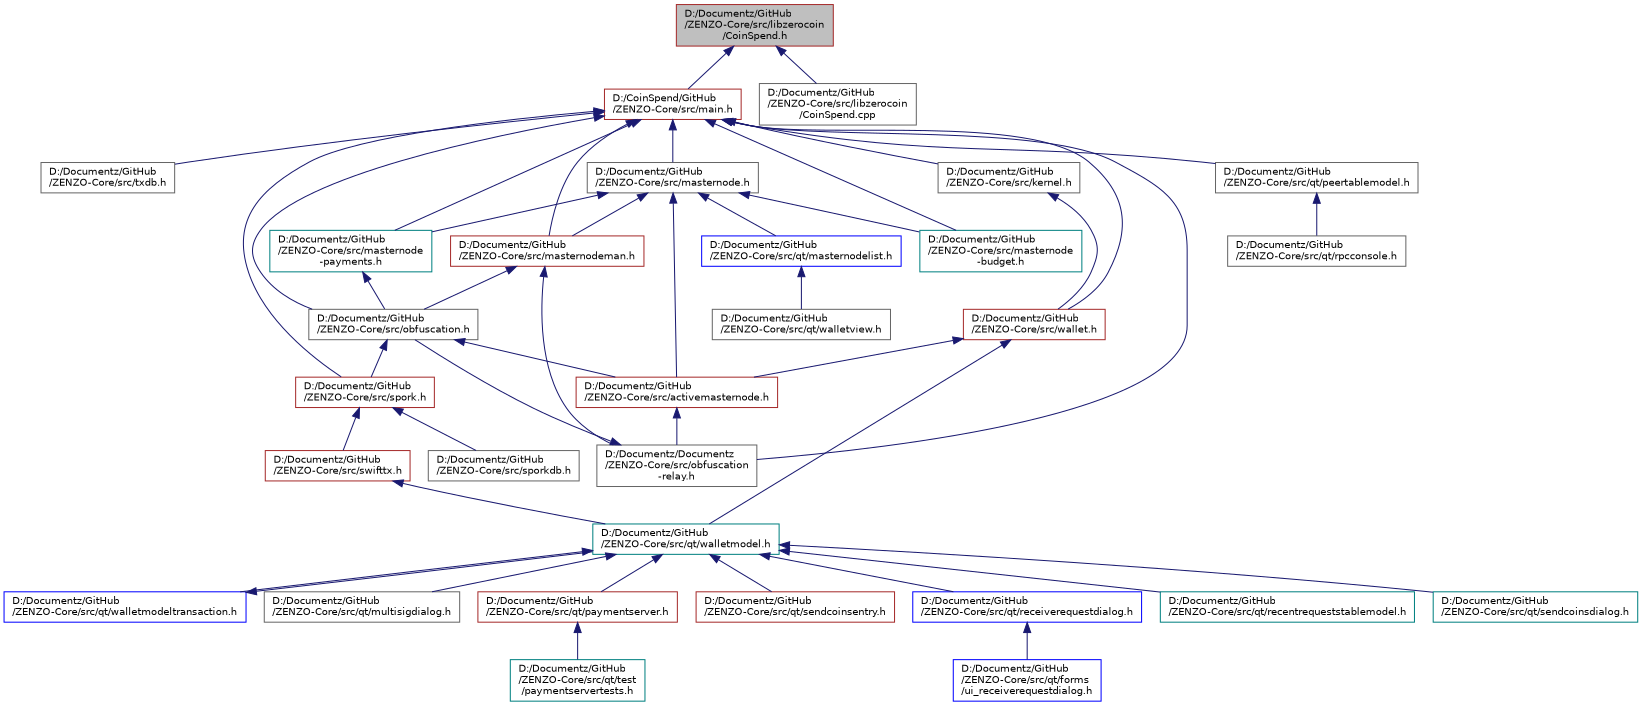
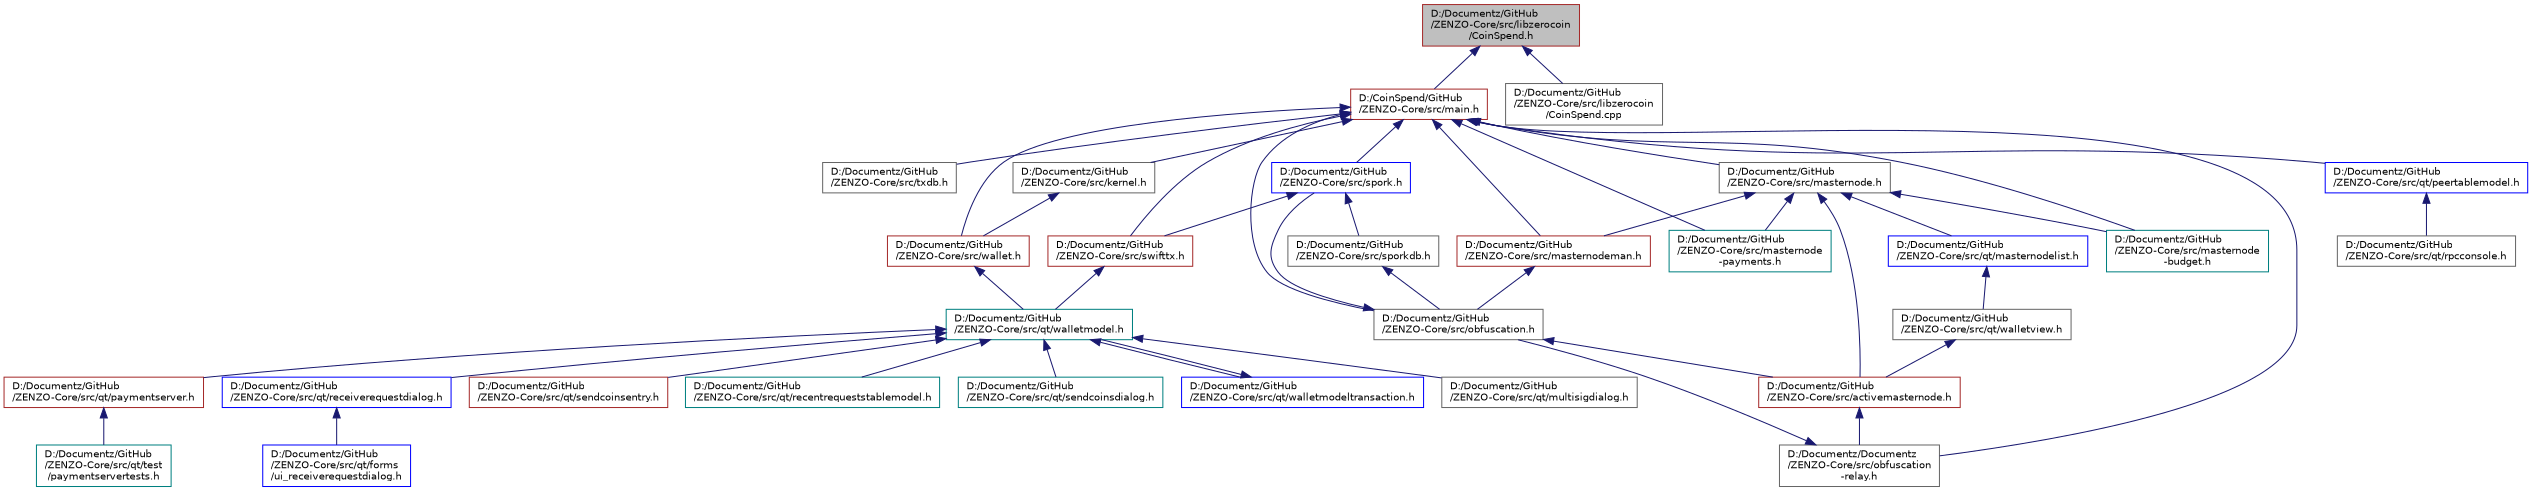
edge "D:/Documentz/GitHub /ZENZO-Core/src/swifttx.h" -> "D:/CoinSpend/GitHub /ZENZO-Core/src/main.h": added
node "D:/Documentz/GitHub /ZENZO-Core/src/qt/peertablemodel.h": color gray40 -> blue
edge "D:/Documentz/GitHub /ZENZO-Core/src/obfuscation.h" -> "D:/Documentz/GitHub /ZENZO-Core/src/masternode -payments.h": now "D:/Documentz/GitHub /ZENZO-Core/src/obfuscation.h" -> "D:/Documentz/GitHub /ZENZO-Core/src/sporkdb.h"
edge "D:/Documentz/GitHub /ZENZO-Core/src/activemasternode.h" -> "D:/Documentz/GitHub /ZENZO-Core/src/wallet.h": now "D:/Documentz/GitHub /ZENZO-Core/src/activemasternode.h" -> "D:/Documentz/GitHub /ZENZO-Core/src/qt/walletview.h"
edge "D:/Documentz/Documentz /ZENZO-Core/src/obfuscation -relay.h" -> "D:/Documentz/GitHub /ZENZO-Core/src/masternodeman.h": removed
node "D:/Documentz/GitHub /ZENZO-Core/src/spork.h": color brown -> blue
